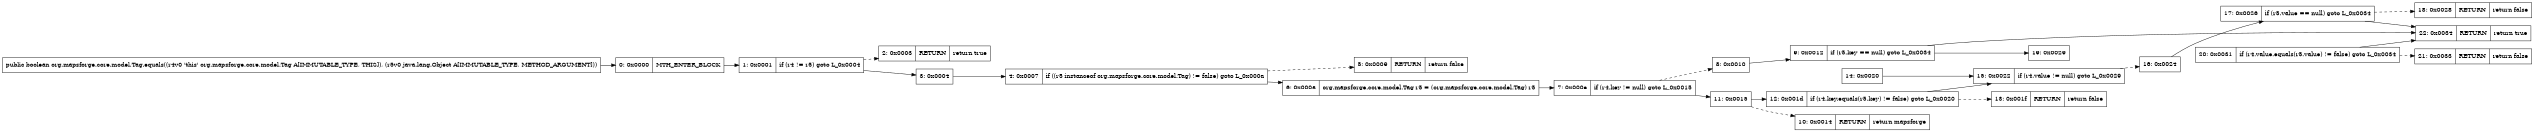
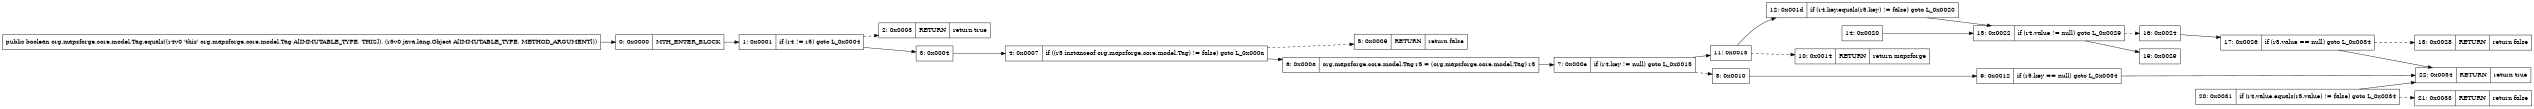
edge "9: 0x0012" -> "19: 0x0029": now "15: 0x0022" -> "19: 0x0029"
node "13: 0x001f": removed
